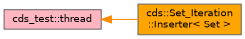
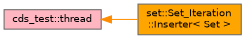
node "cds::Set_Iteration ::Inserter< Set >": label "cds::Set_Iteration ::Inserter< Set >" -> "set::Set_Iteration ::Inserter< Set >"
